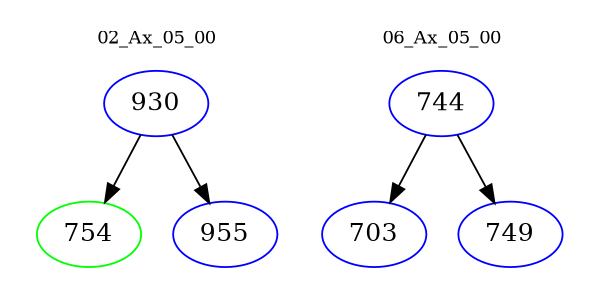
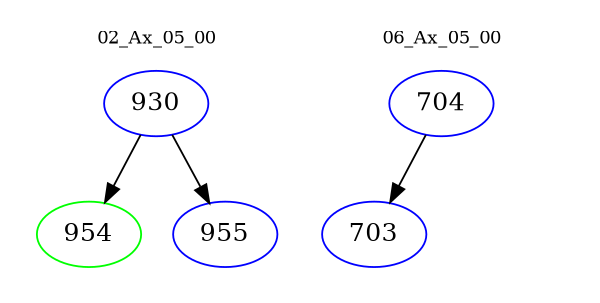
node "744": label "744" -> "704"
node "754": label "754" -> "954"
node "749": removed
